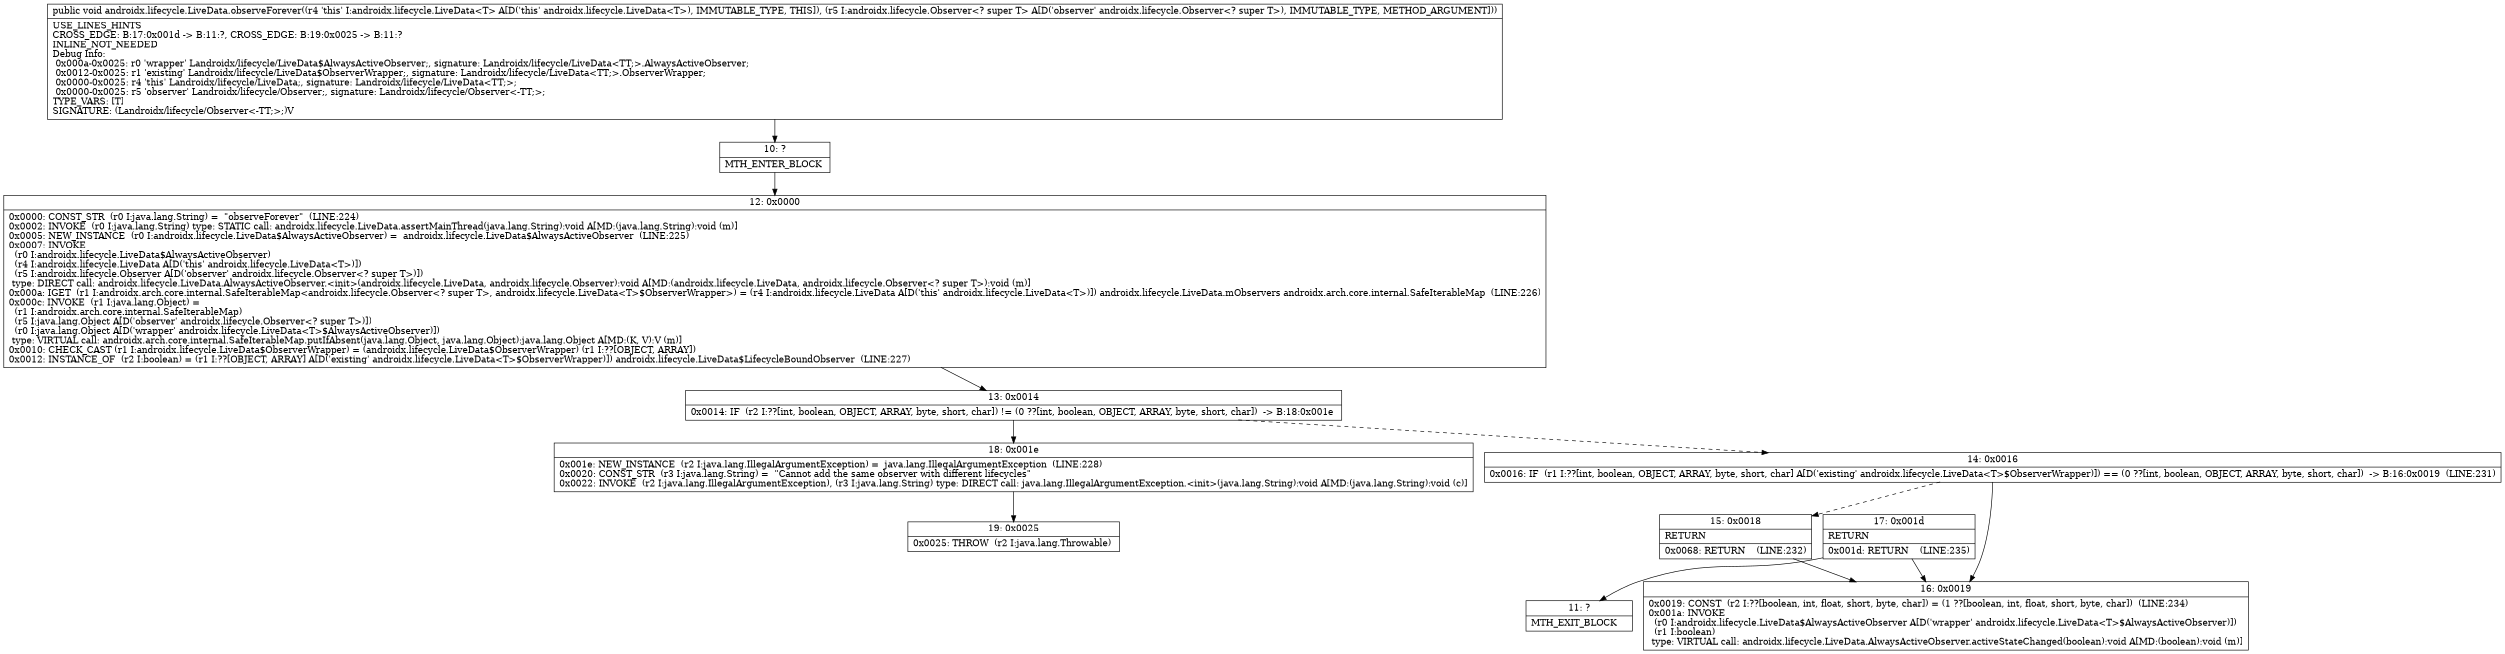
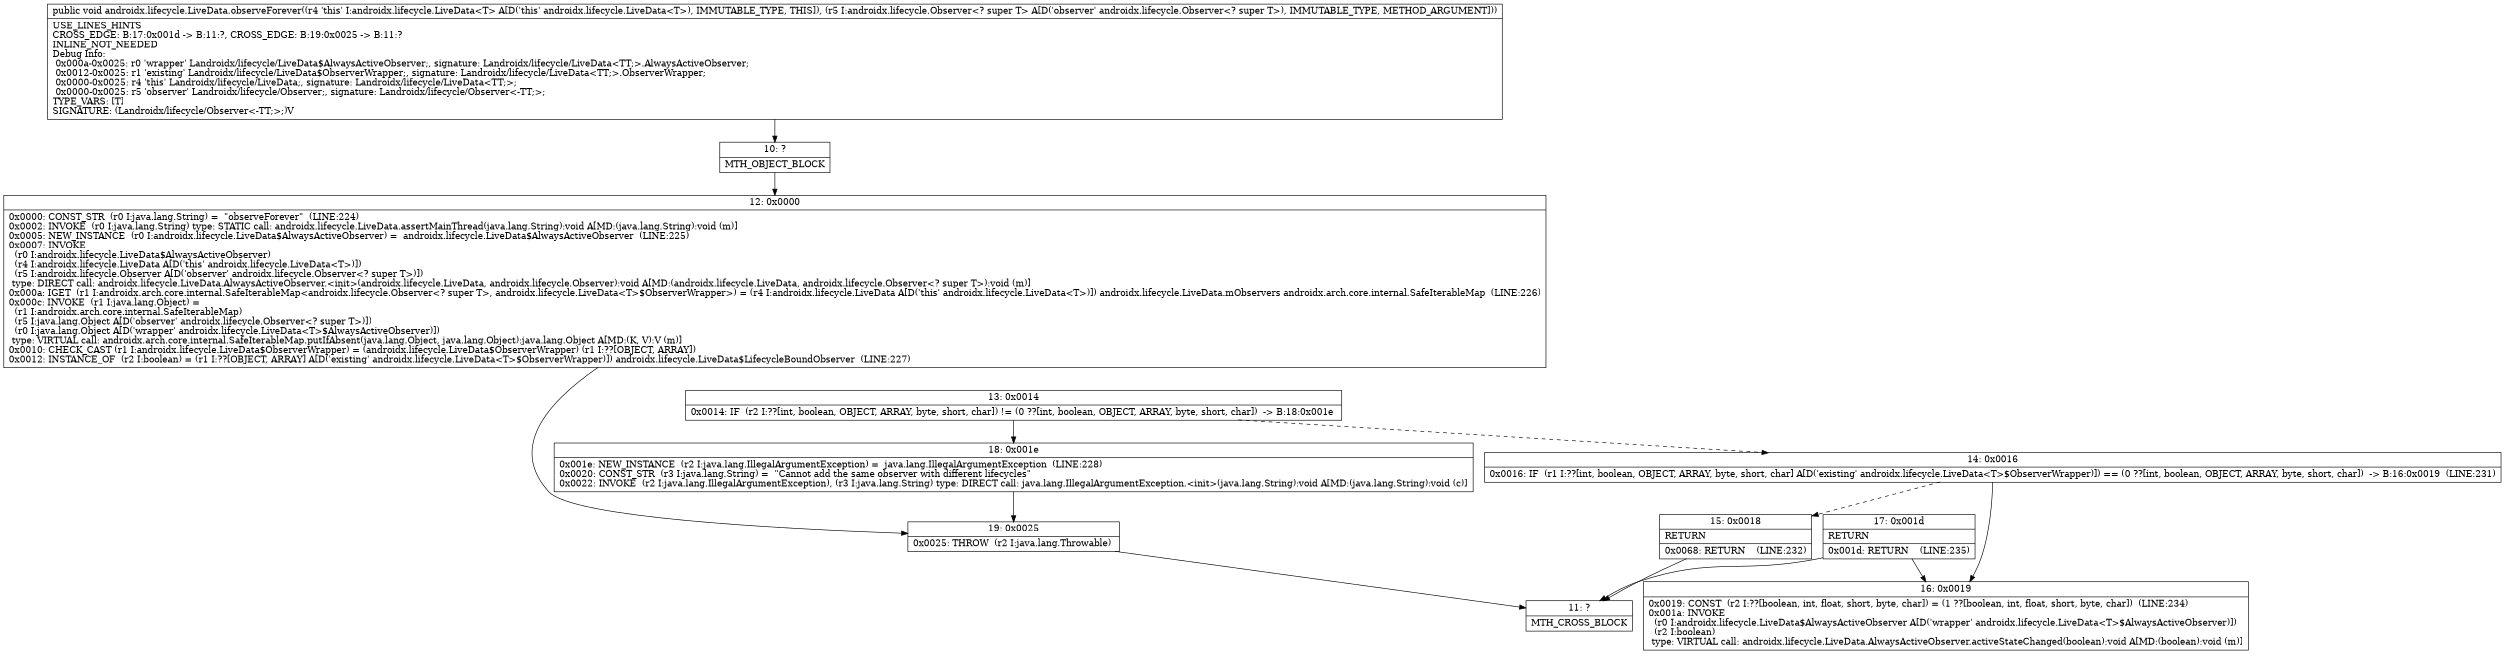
node "10: ?": text "MTH_ENTER_BLOCK" -> "MTH_OBJECT_BLOCK"
edge "12: 0x0000" -> "13: 0x0014": now "12: 0x0000" -> "19: 0x0025"
edge "15: 0x0018" -> "16: 0x0019": now "15: 0x0018" -> "11: ?"
edge "19: 0x0025" -> "11: ?": added
node "11: ?": text "MTH_EXIT_BLOCK" -> "MTH_CROSS_BLOCK"
node "16: 0x0019": text "(r1 I:boolean)" -> "(r2 I:boolean)"
